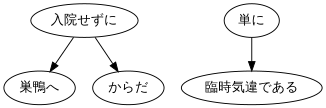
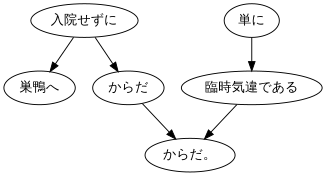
node "からだ。": added
